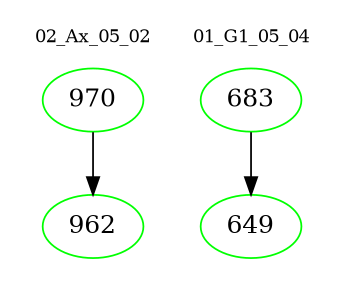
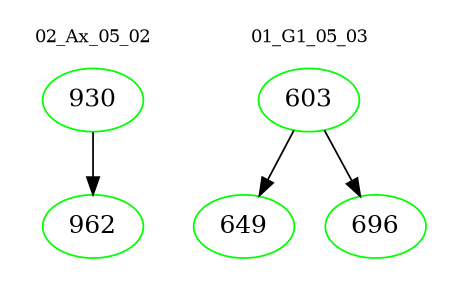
cluster "01_G1_05_04": label "01_G1_05_04" -> "01_G1_05_03"
node "970": label "970" -> "930"
node "683": label "683" -> "603"
node "696": added
